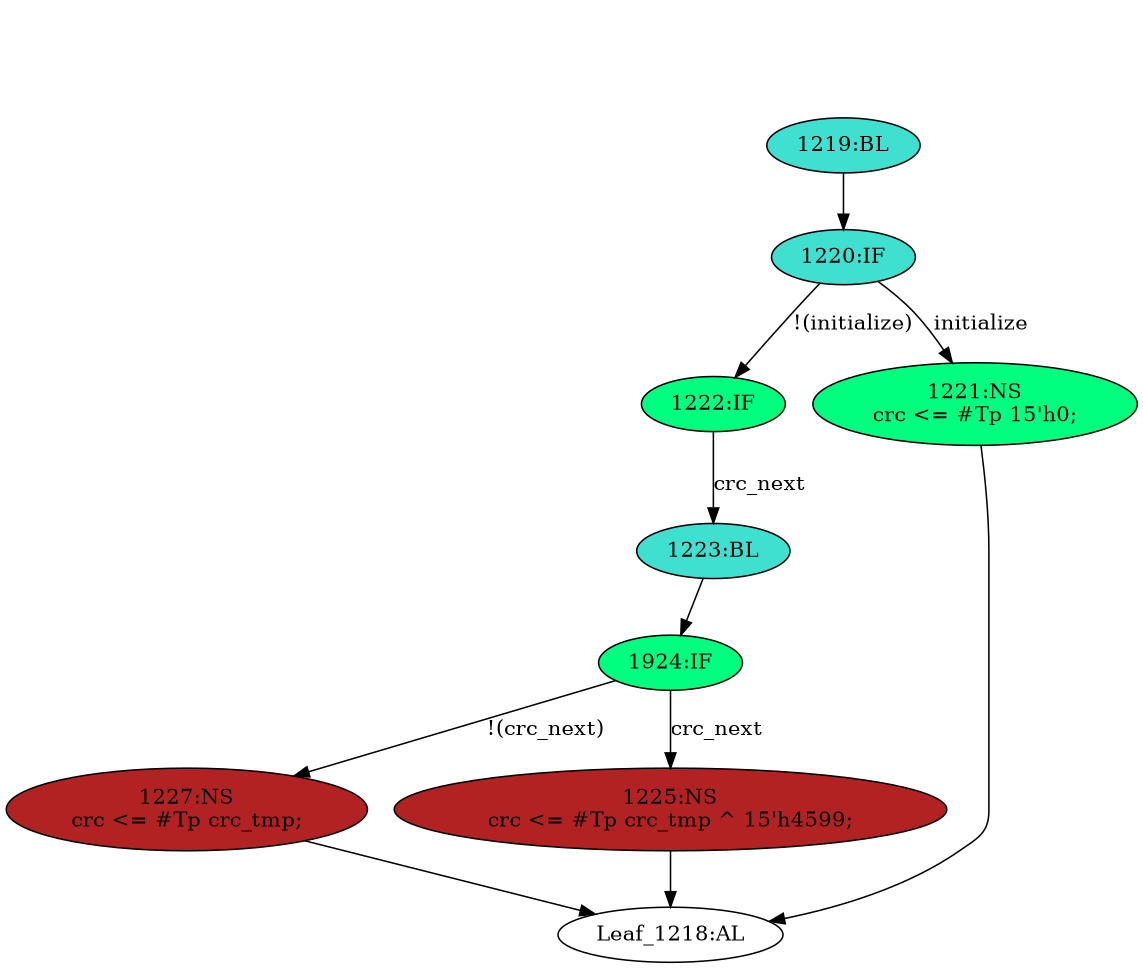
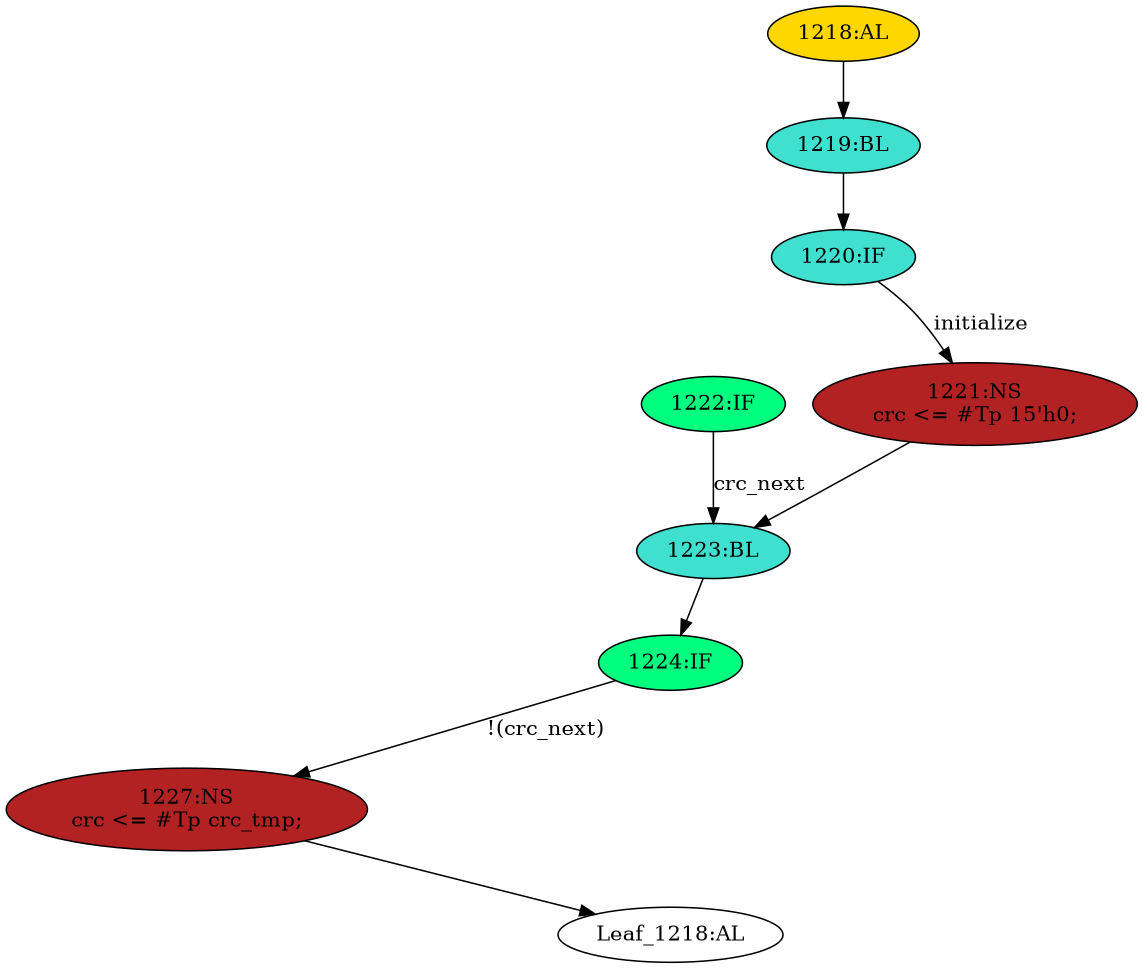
node "1218:AL": added
edge "1220:IF" -> "1222:IF": removed, label "!(initialize)"
node "1221:NS crc <= #Tp 15'h0;": fillcolor springgreen -> firebrick
node "1924:IF": label "1924:IF" -> "1224:IF"
edge "1221:NS crc <= #Tp 15'h0;" -> "Leaf_1218:AL": now "1221:NS crc <= #Tp 15'h0;" -> "1223:BL"
node "1225:NS crc <= #Tp crc_tmp ^ 15'h4599;": removed
